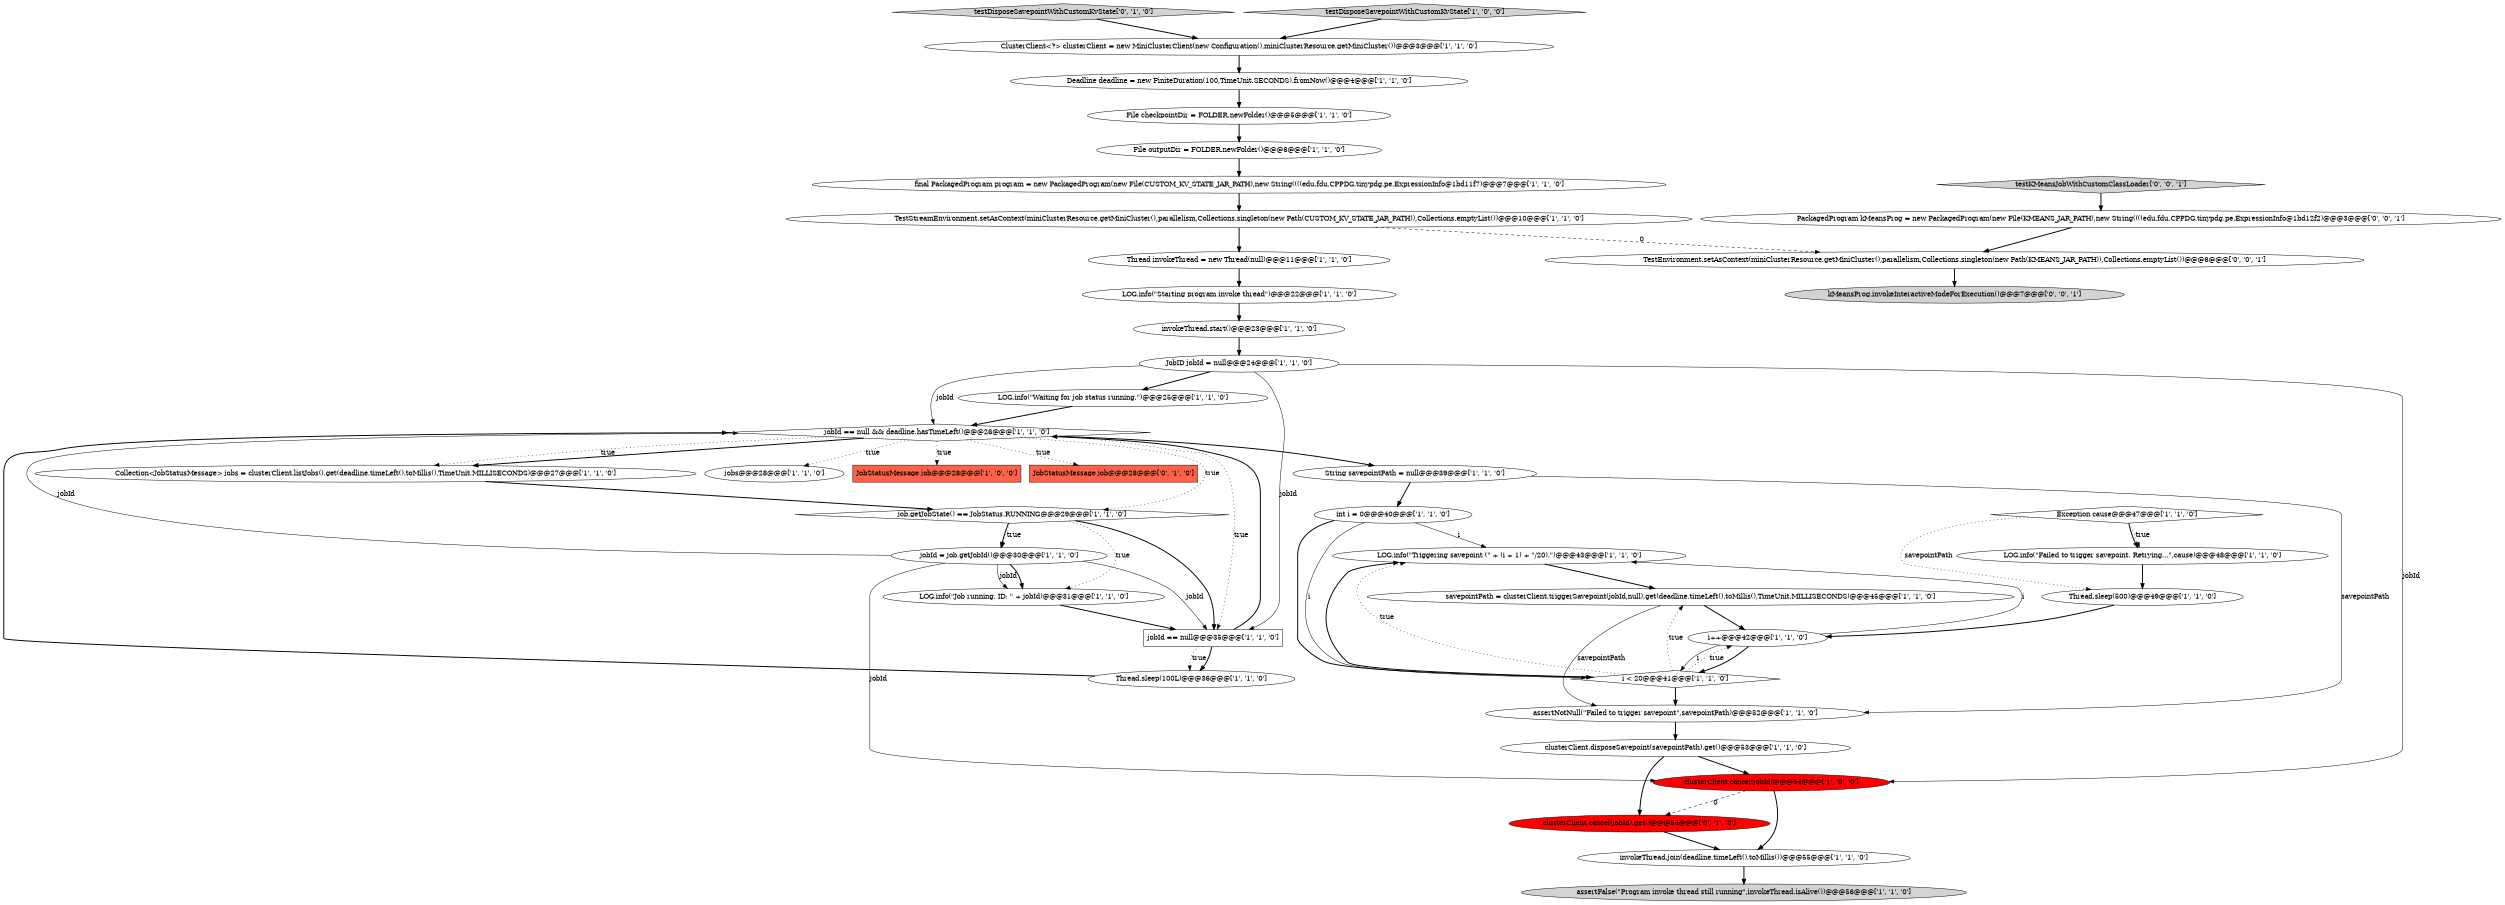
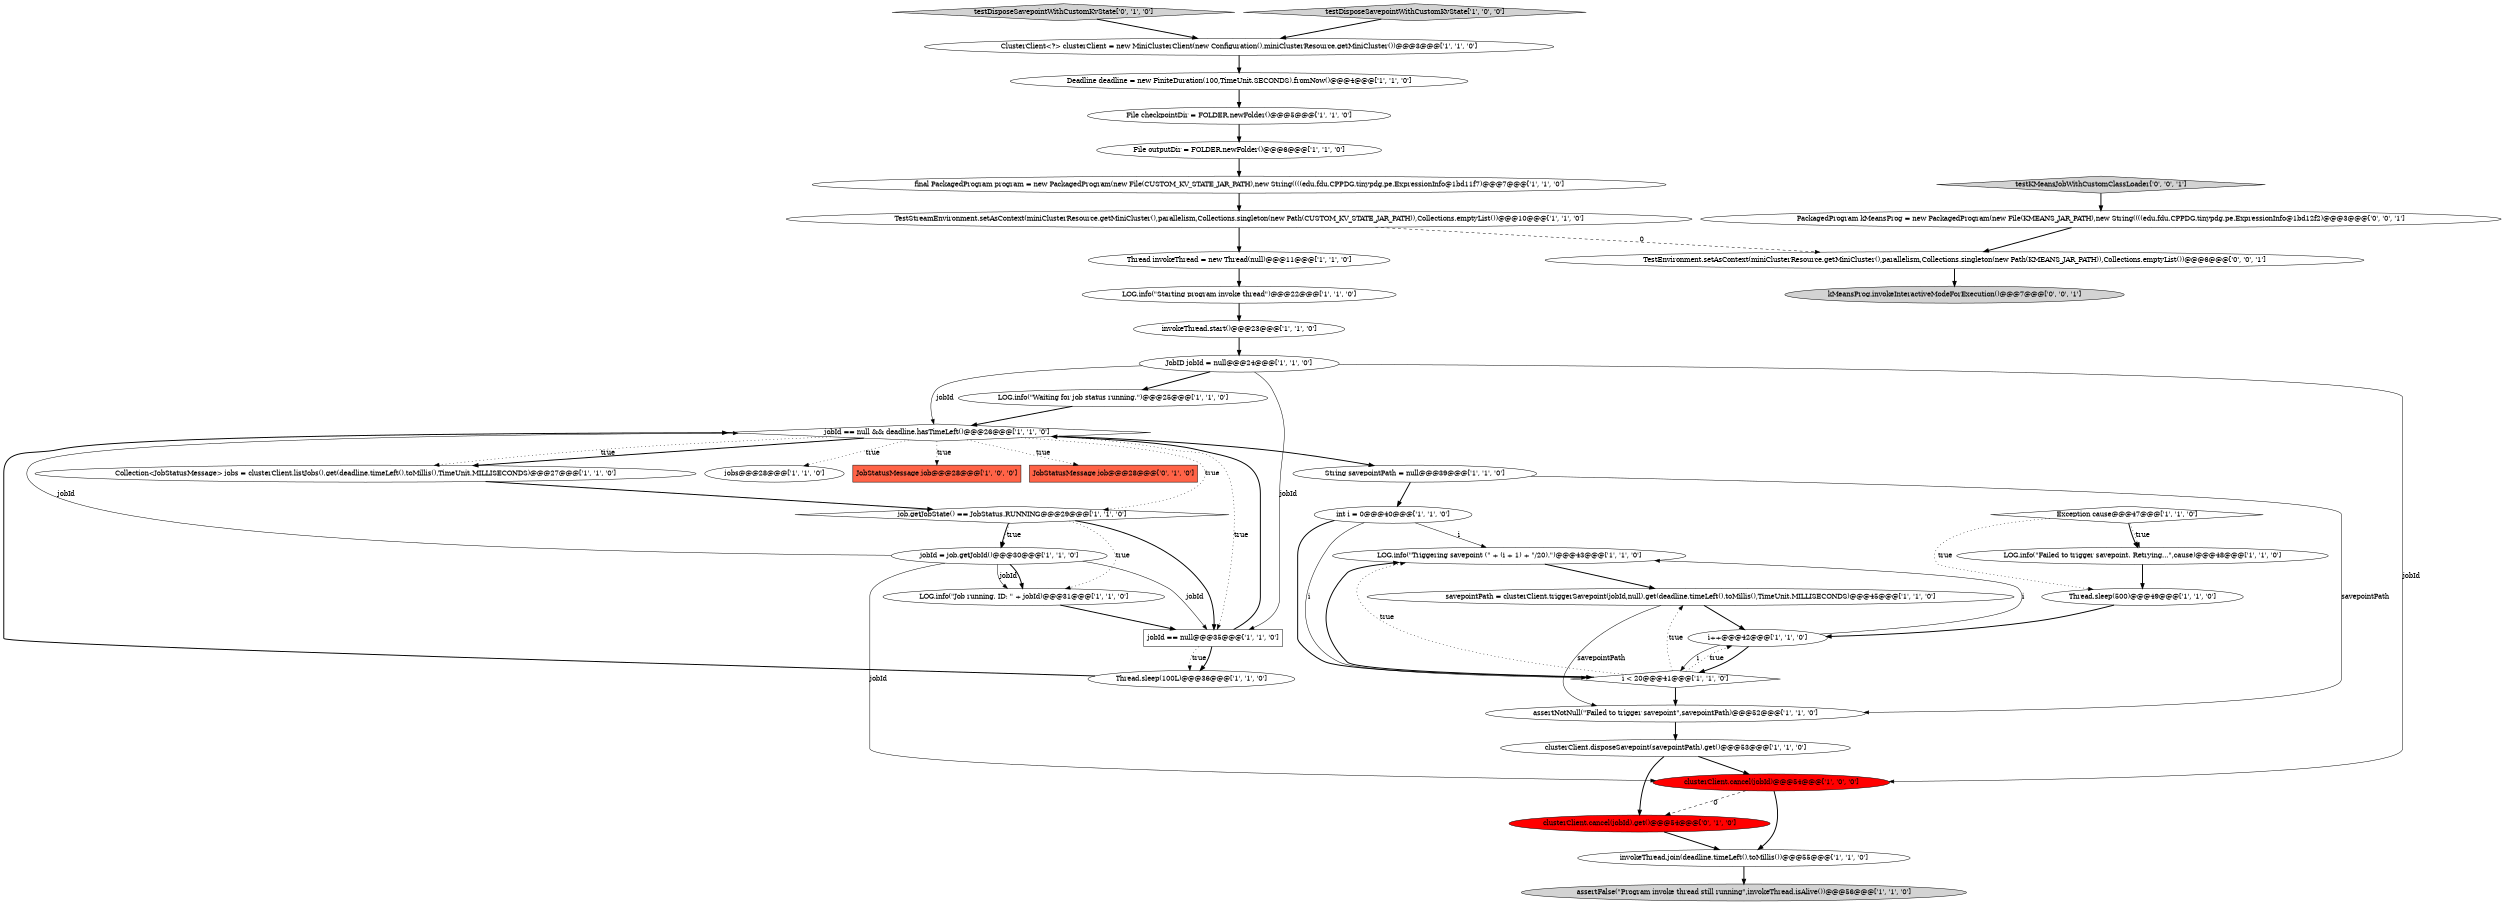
edge "Exception cause@@@47@@@['1', '1', '0']" -> "Thread.sleep(500)@@@49@@@['1', '1', '0']": label "savepointPath" -> "true"
